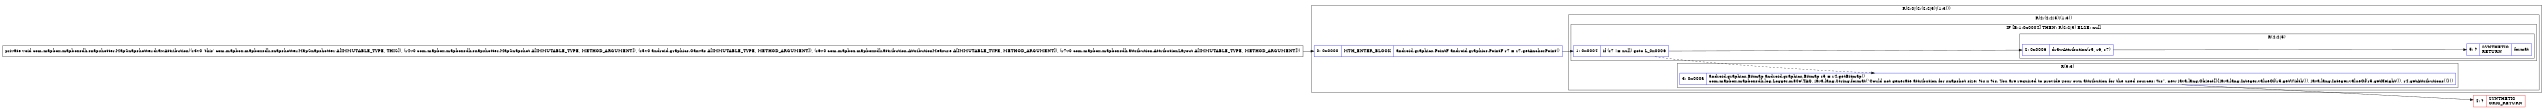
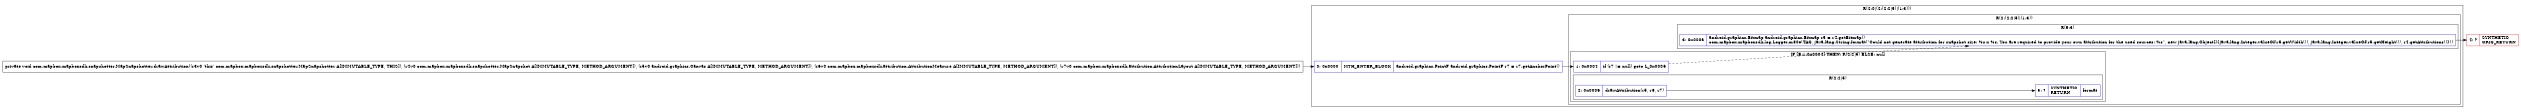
edge "1: 0x0004" -> "2: 0x0006": removed
